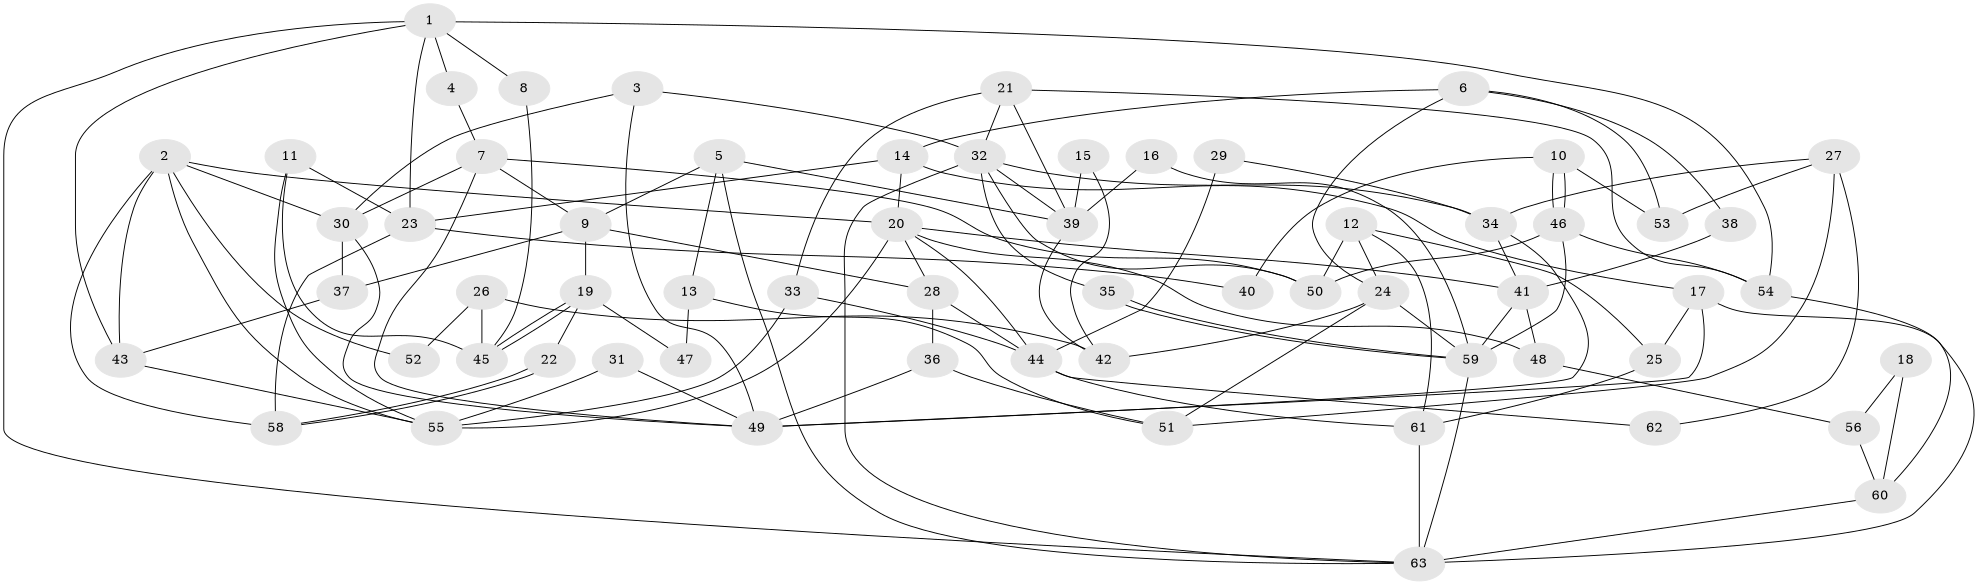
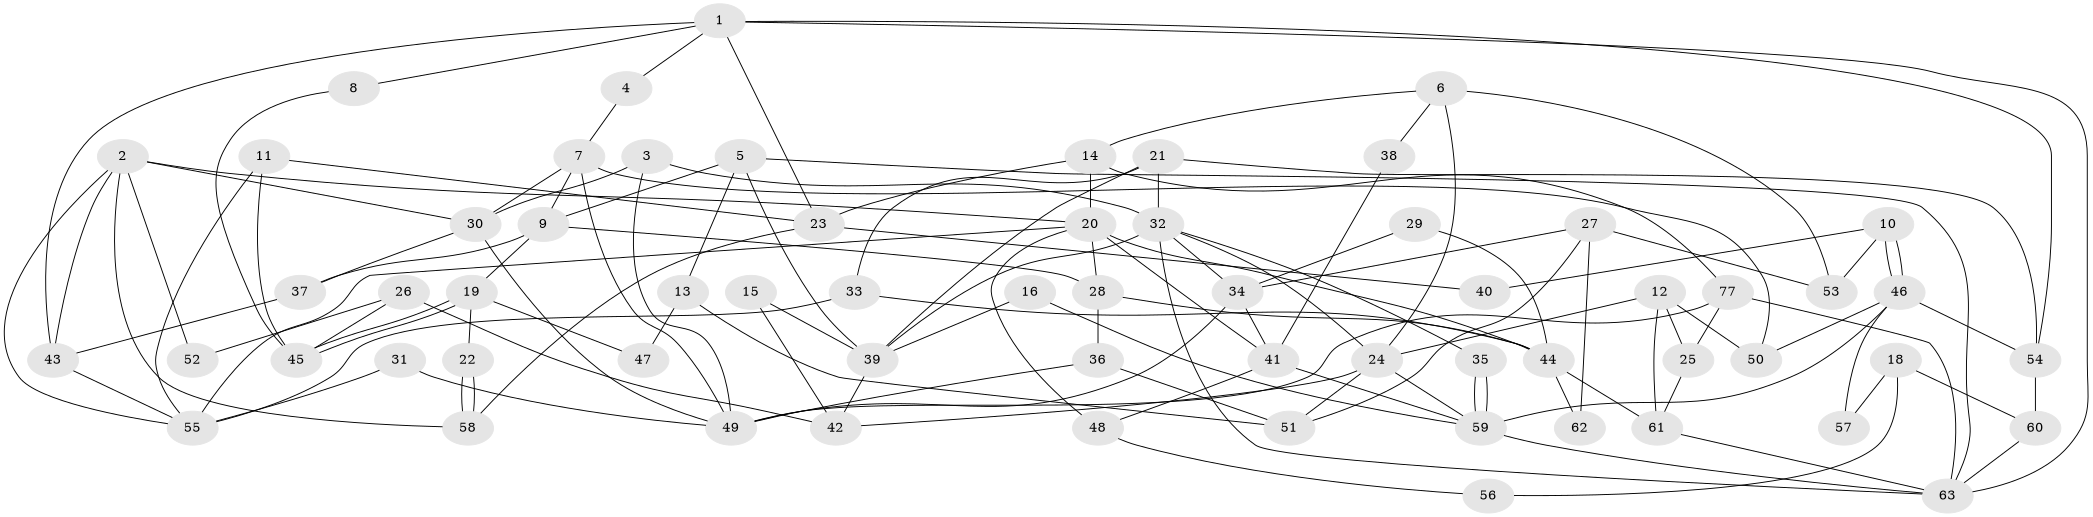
edge "32" -- "50": now "32" -- "24"
node "17": label "17" -> "77"
node "57": added
edge "56" -- "60": removed
